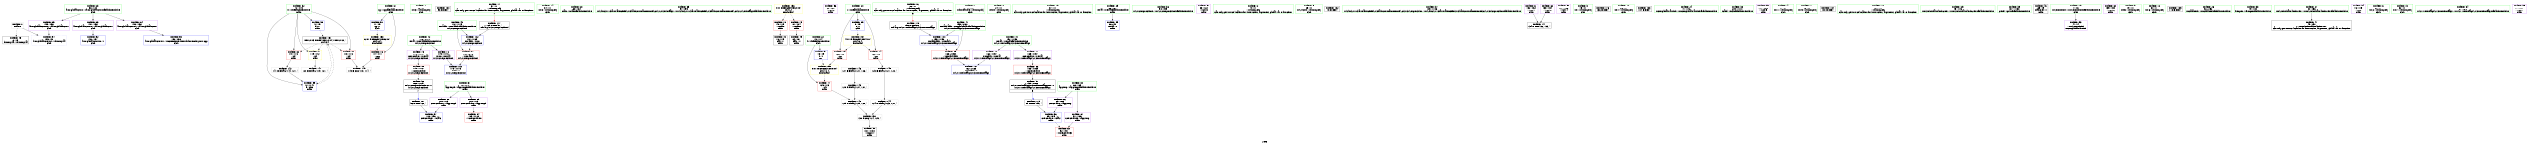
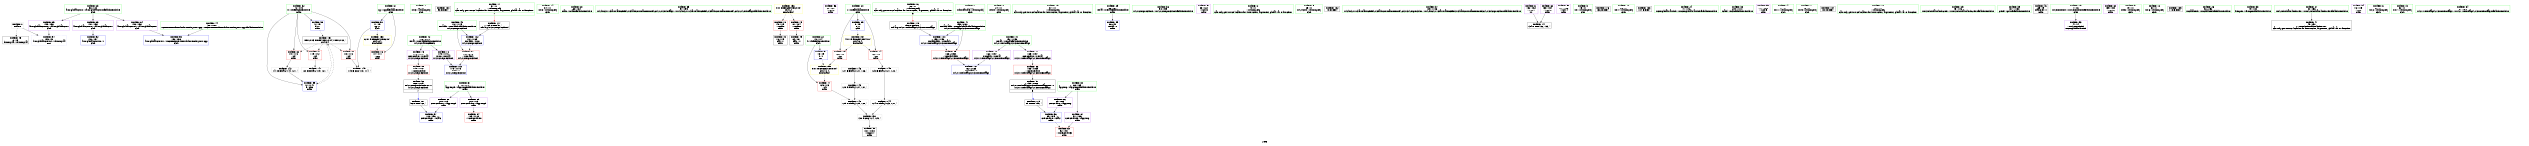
node "NodeID: 55": removed
node "NodeID: 61": text "main" -> "str"
node "NodeID: 44": added
node "NodeID: 94": text "Glob" -> "Fun"
node "NodeID: 42": text "_ZSt12setprecisioni" -> "_ZSt12traitsIcEERSt"
node "NodeID: 81": color yellow -> red
edge "NodeID: 76" -> "NodeID: 149": now "NodeID: 90" -> "NodeID: 149"
